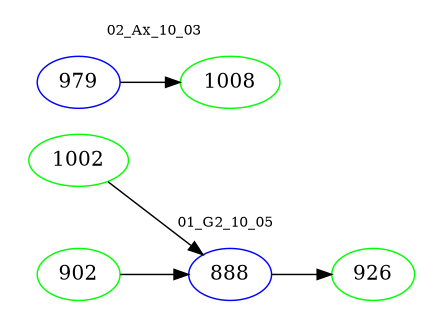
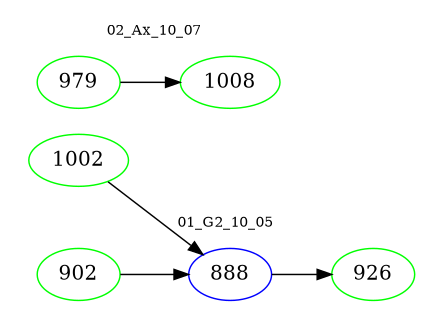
cluster "02_Ax_10_03": label "02_Ax_10_03" -> "02_Ax_10_07"
node "979": color blue -> green
